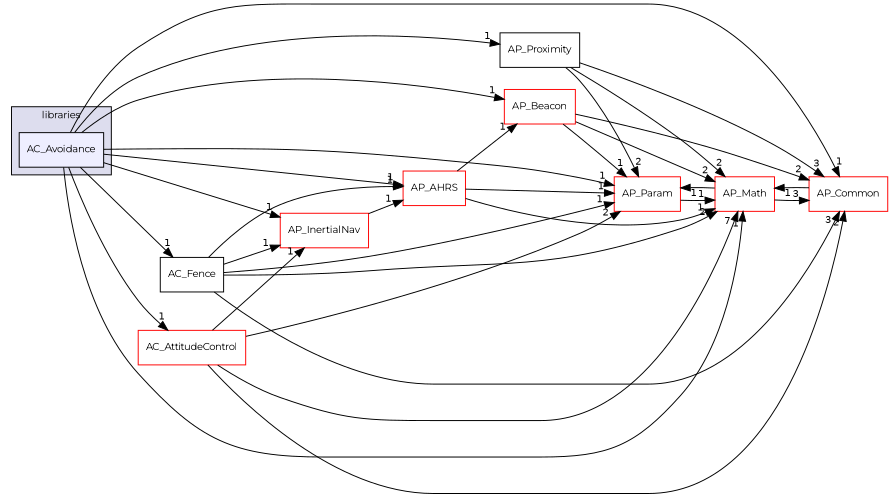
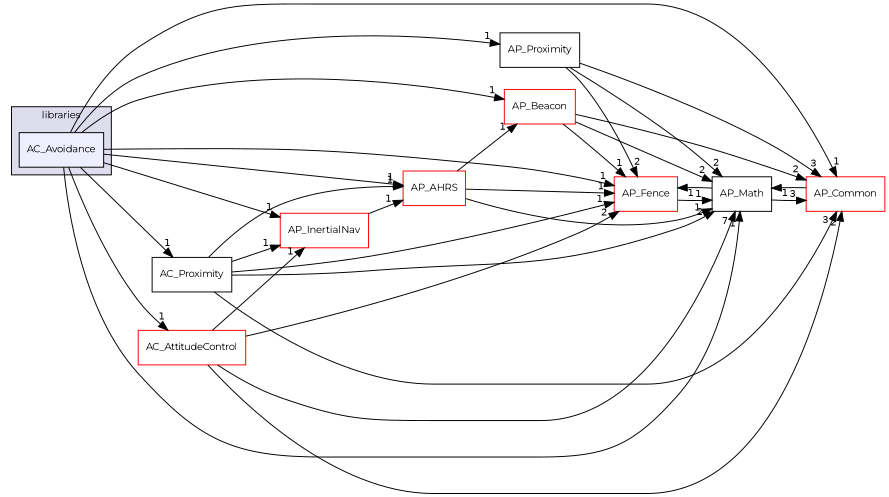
node "AP_Param": label "AP_Param" -> "AP_Fence"
node "AP_Math": color red -> black
node "AC_Fence": label "AC_Fence" -> "AC_Proximity"
